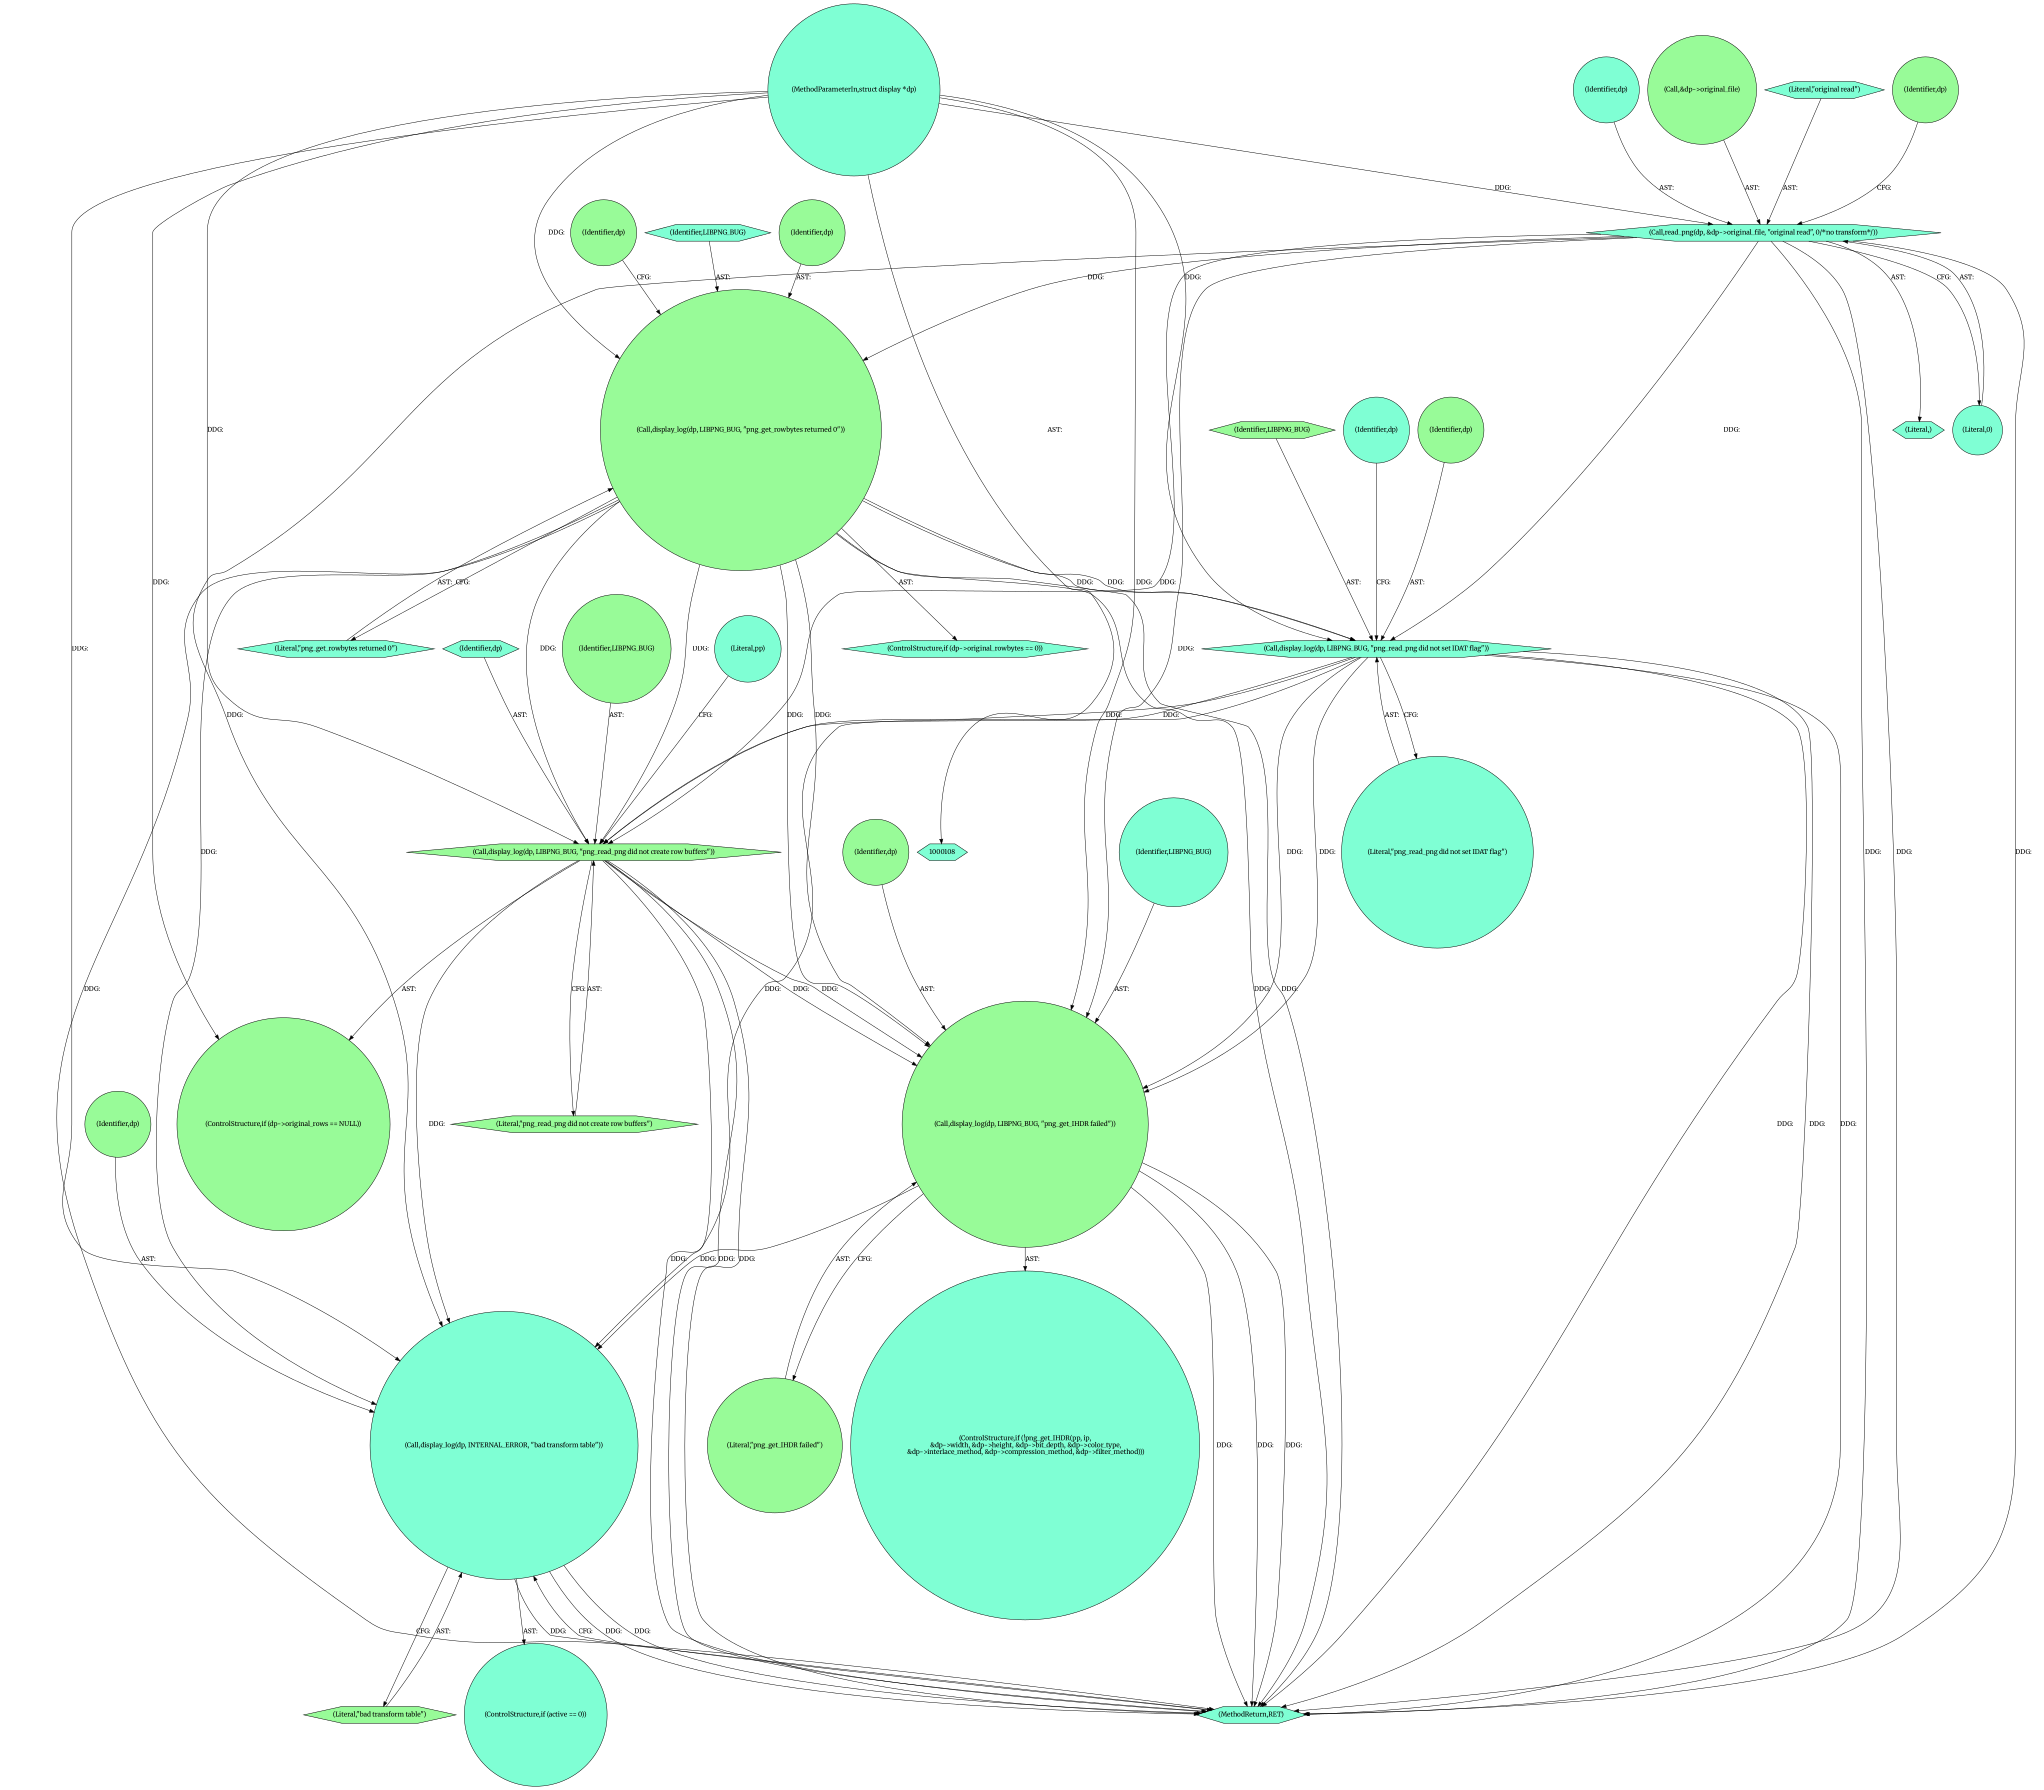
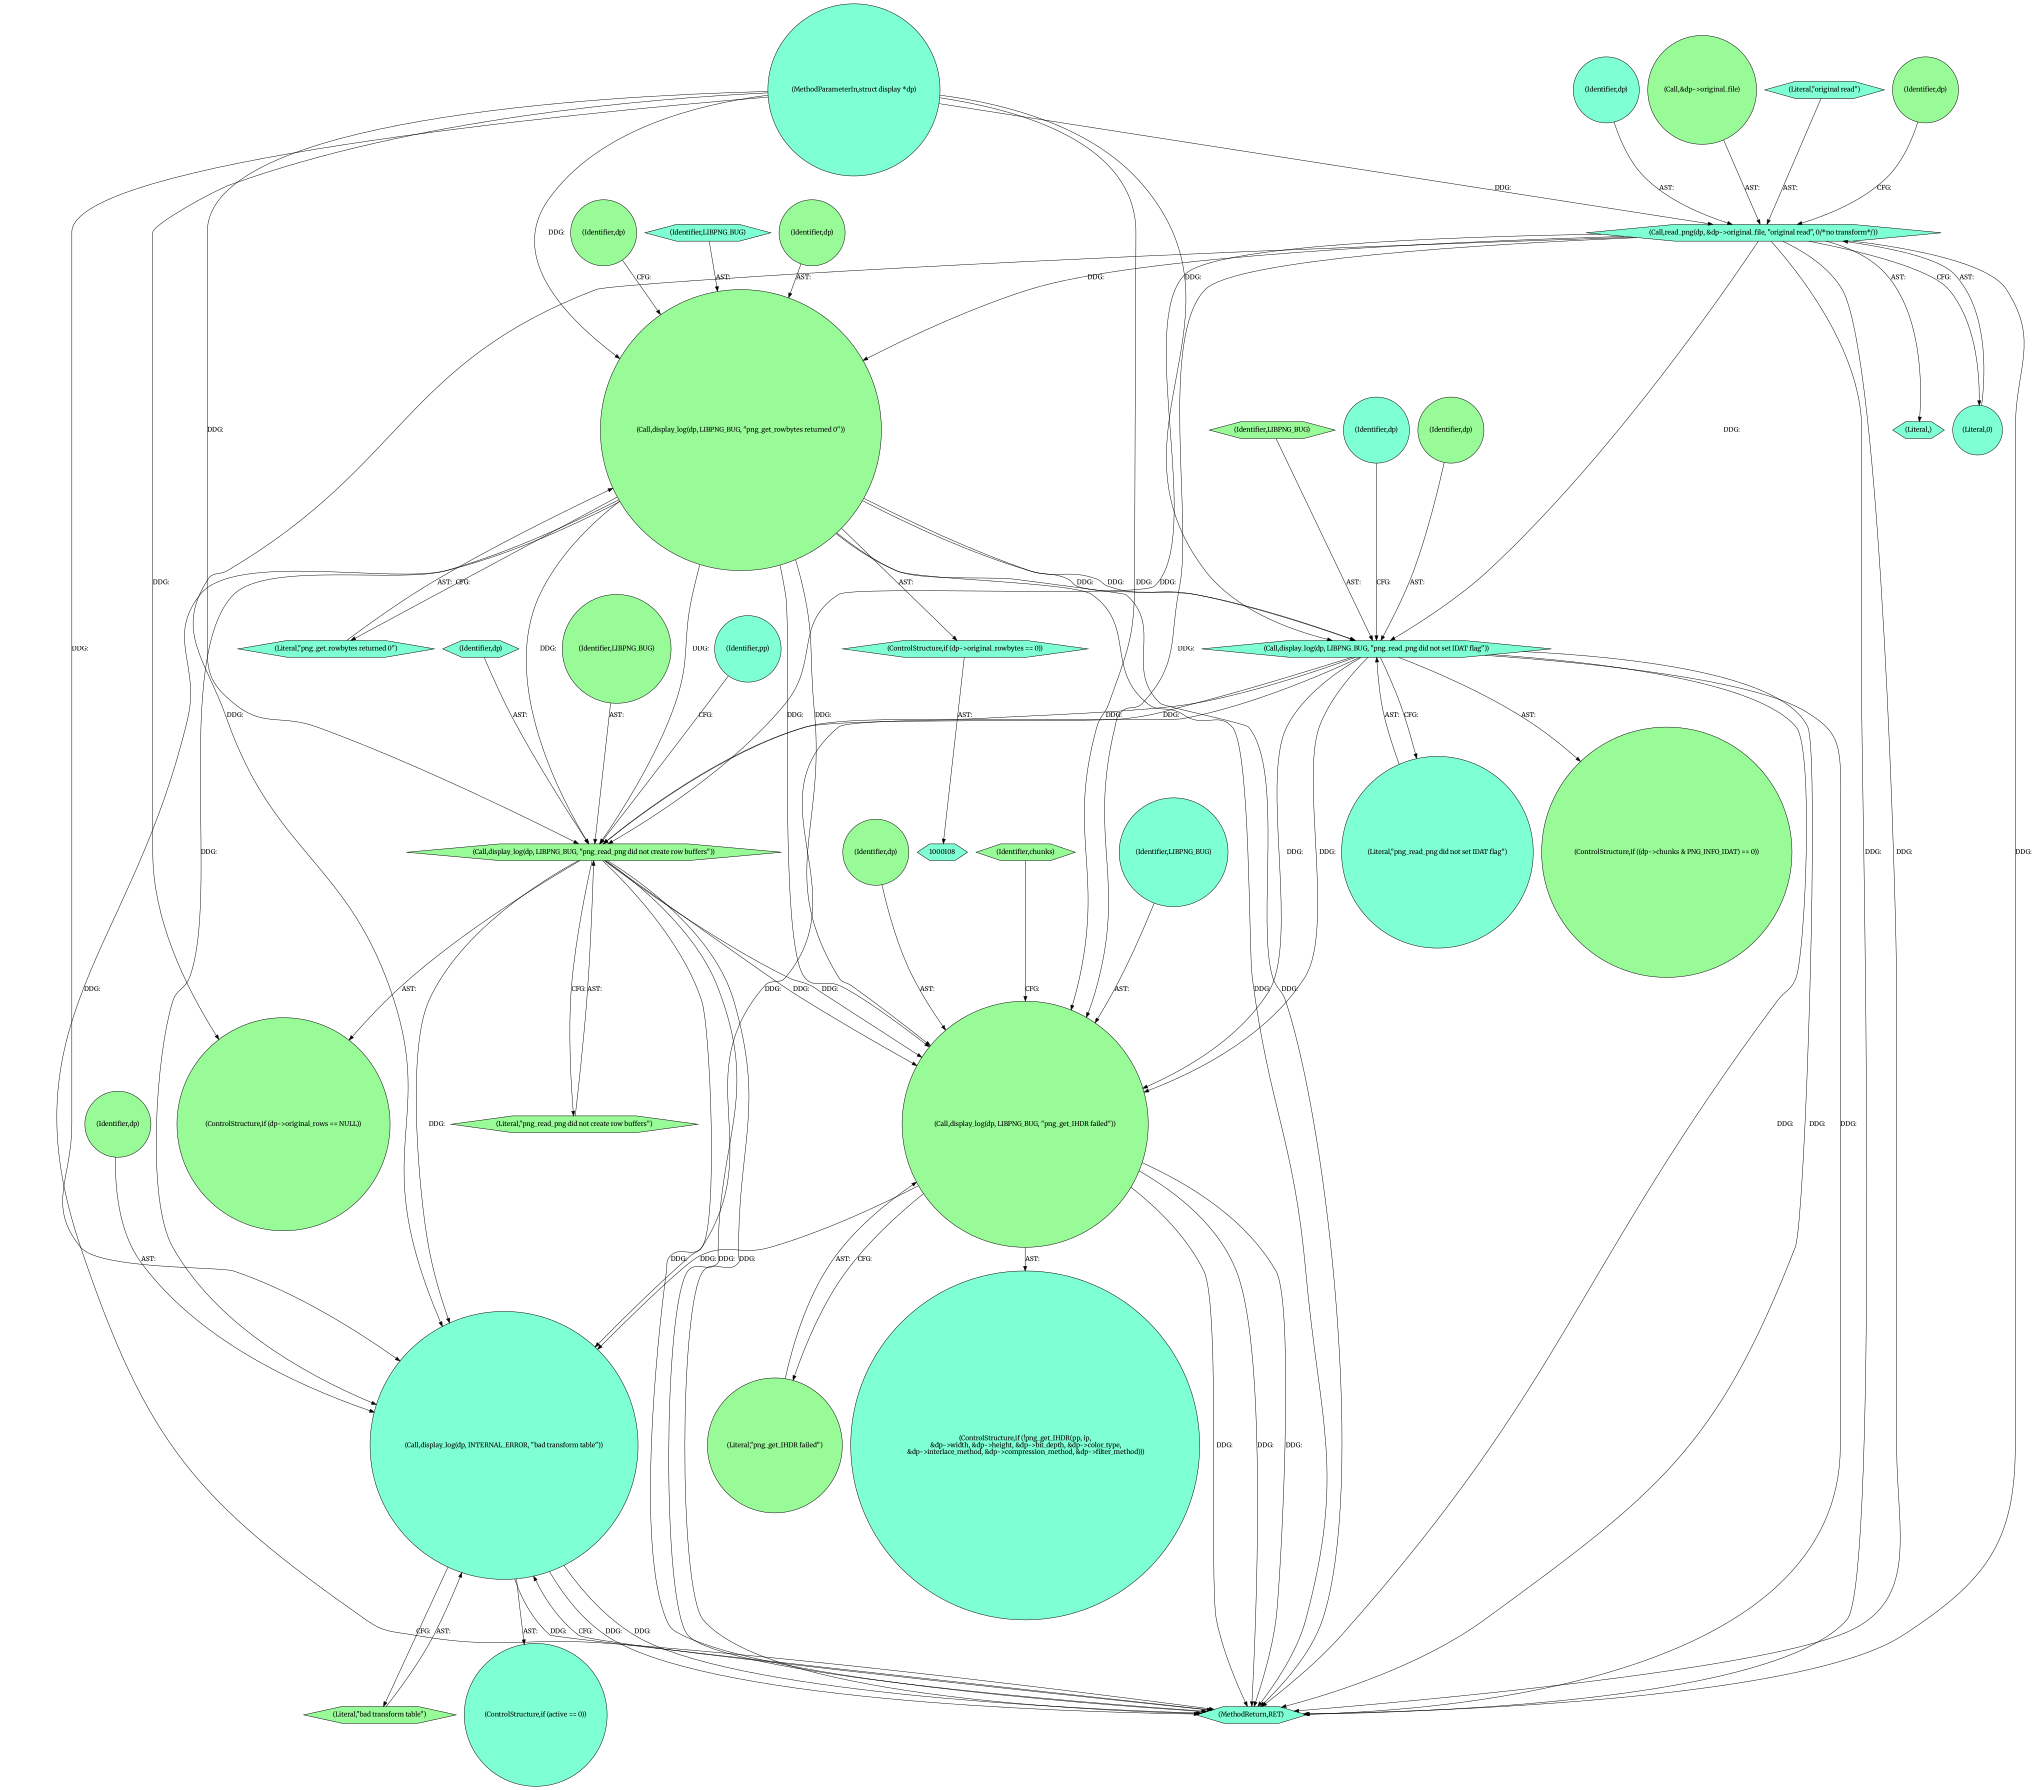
edge "(MethodParameterIn,struct display *dp)" -> "1000108": now "(ControlStructure,if (dp->original_rowbytes == 0))" -> "1000108"
node "(Literal,pp)": label "(Literal,pp)" -> "(Identifier,pp)"
node "(Identifier,chunks)": added
node "(ControlStructure,if ((dp->chunks & PNG_INFO_IDAT) == 0))": added
